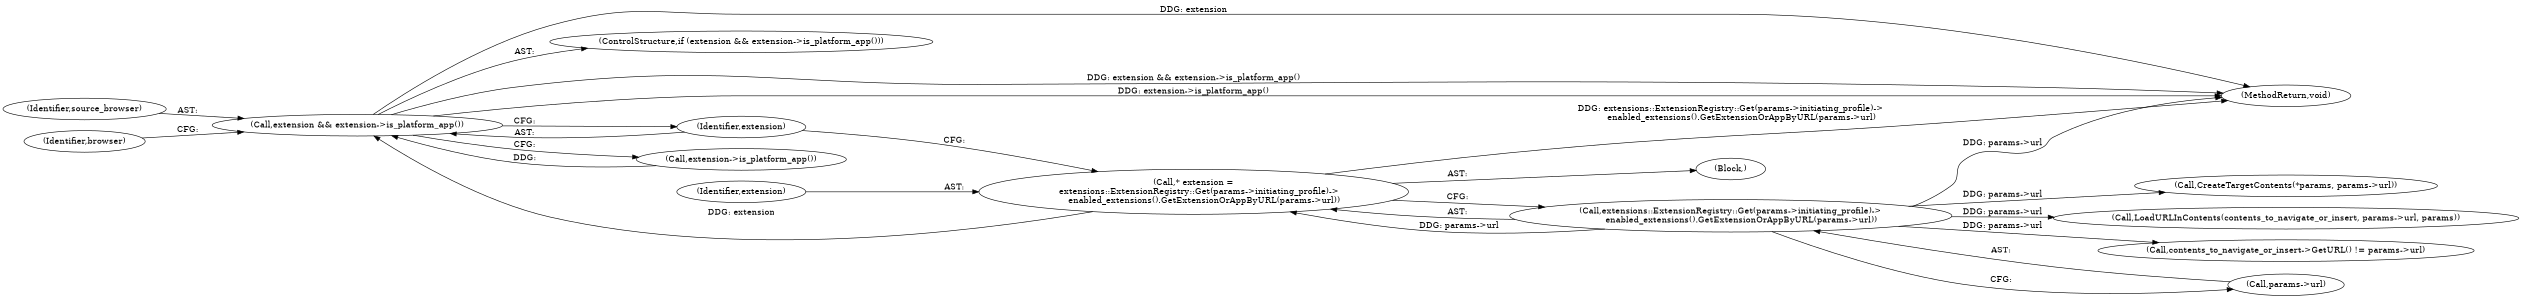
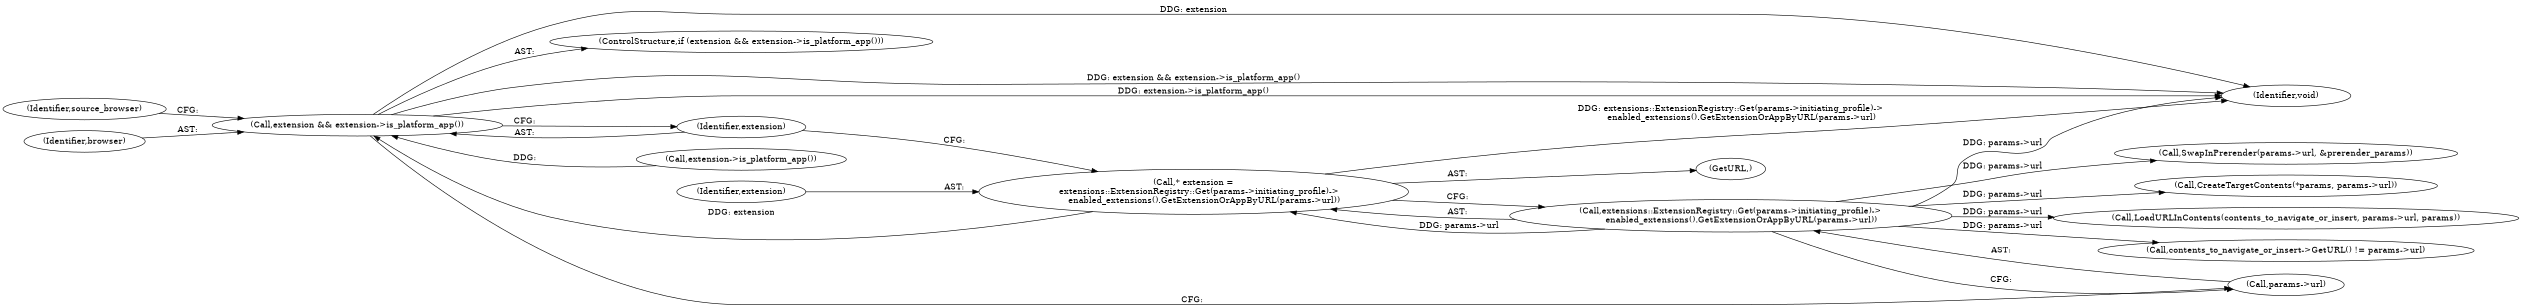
node "(MethodReturn,void)": label "(MethodReturn,void)" -> "(Identifier,void)"
edge "(Identifier,source_browser)" -> "(Call,extension && extension->is_platform_app())": label "AST: " -> "CFG: "
edge "(Identifier,browser)" -> "(Call,extension && extension->is_platform_app())": label "CFG: " -> "AST: "
edge "(Call,extension && extension->is_platform_app())" -> "(Call,extension->is_platform_app())": now "(Call,extension && extension->is_platform_app())" -> "(Call,params->url)"
node "(Call,SwapInPrerender(params->url, &prerender_params))": added
node "(Block,)": label "(Block,)" -> "(GetURL,)"
